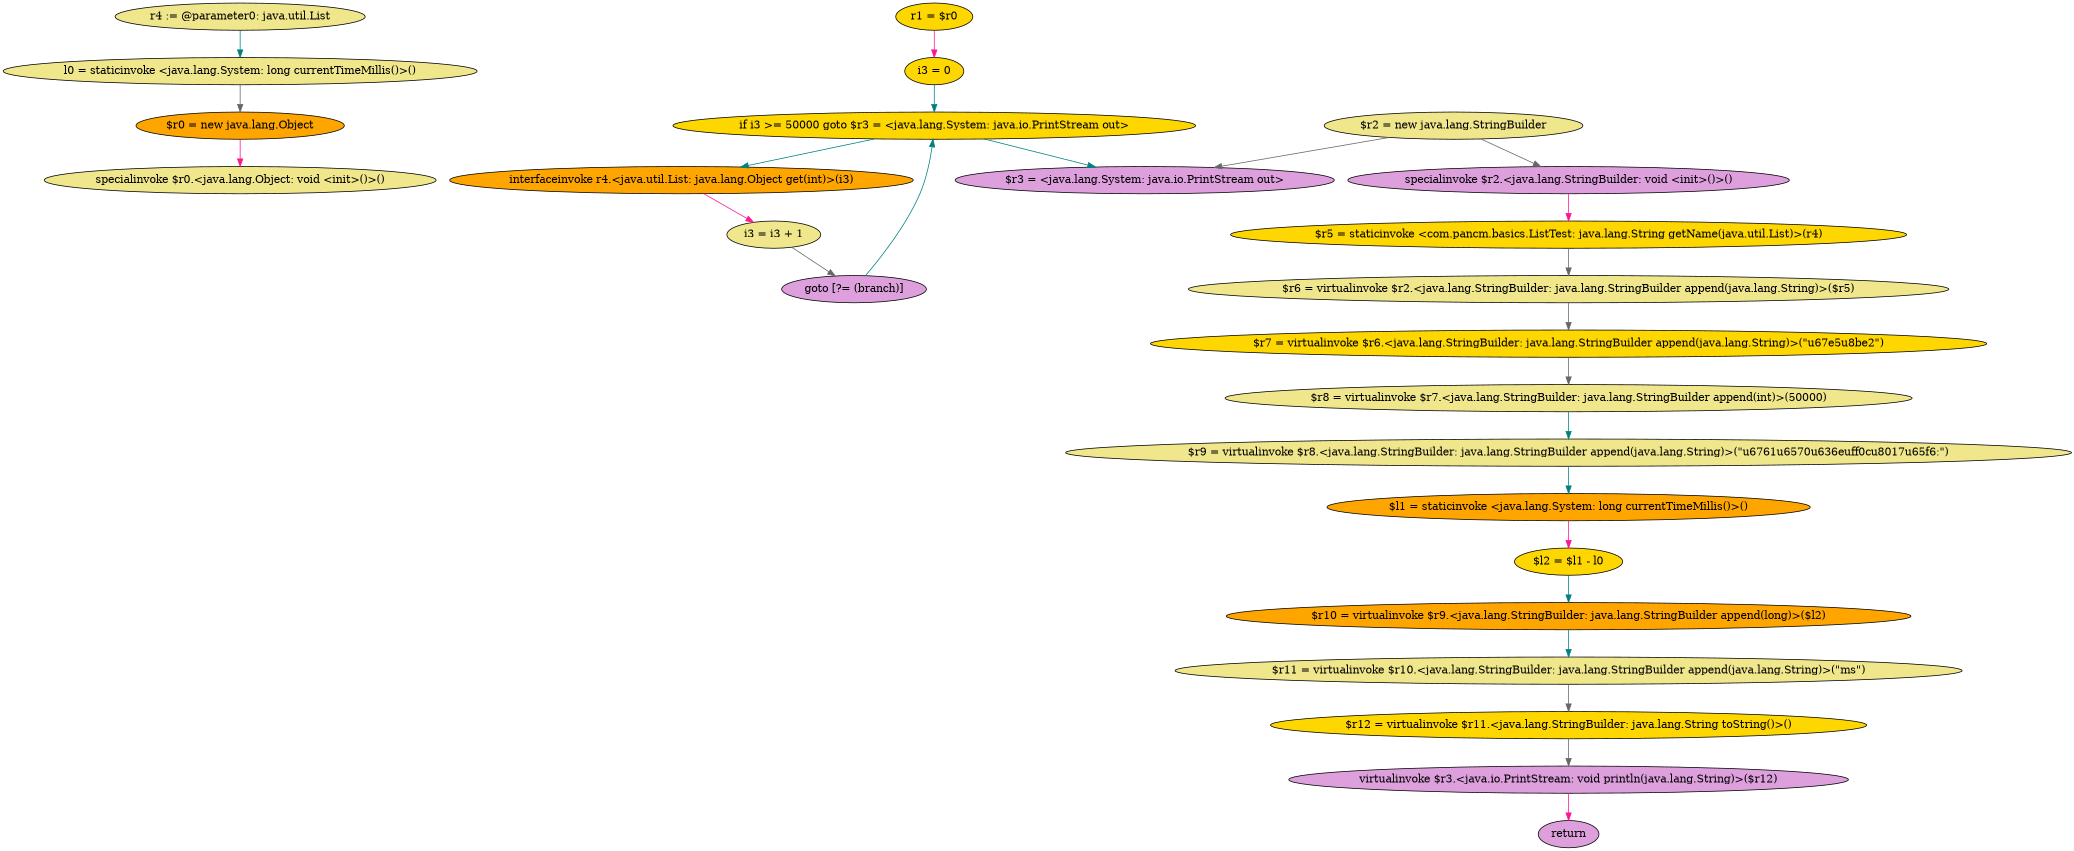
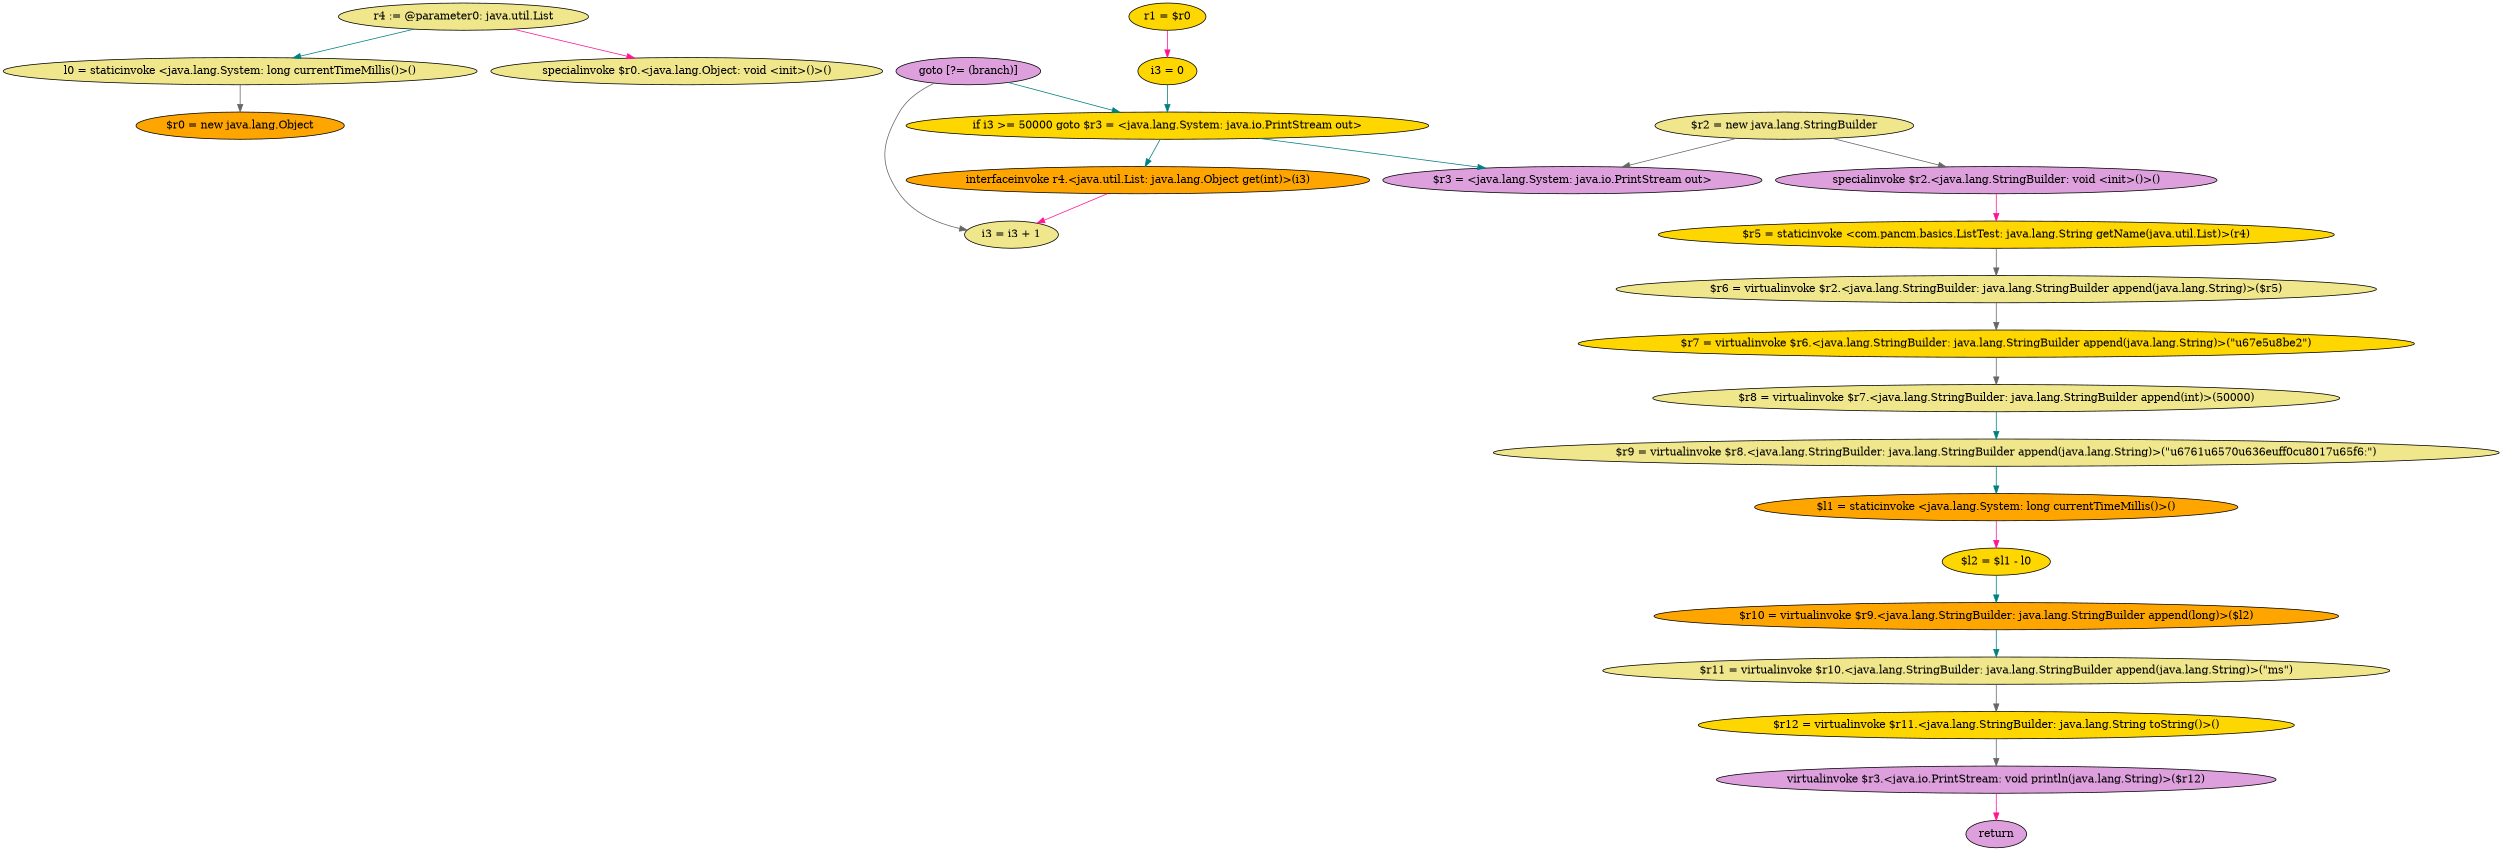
edge "$r0 = new java.lang.Object" -> "specialinvoke $r0.<java.lang.Object: void <init>()>()": now "r4 := @parameter0: java.util.List" -> "specialinvoke $r0.<java.lang.Object: void <init>()>()"
edge "i3 = i3 + 1" -> "goto [?= (branch)]": reversed
